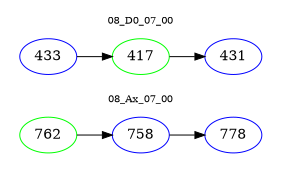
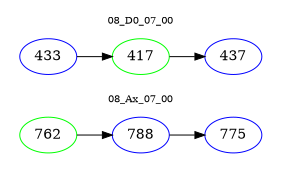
node "431": label "431" -> "437"
node "758": label "758" -> "788"
node "778": label "778" -> "775"
